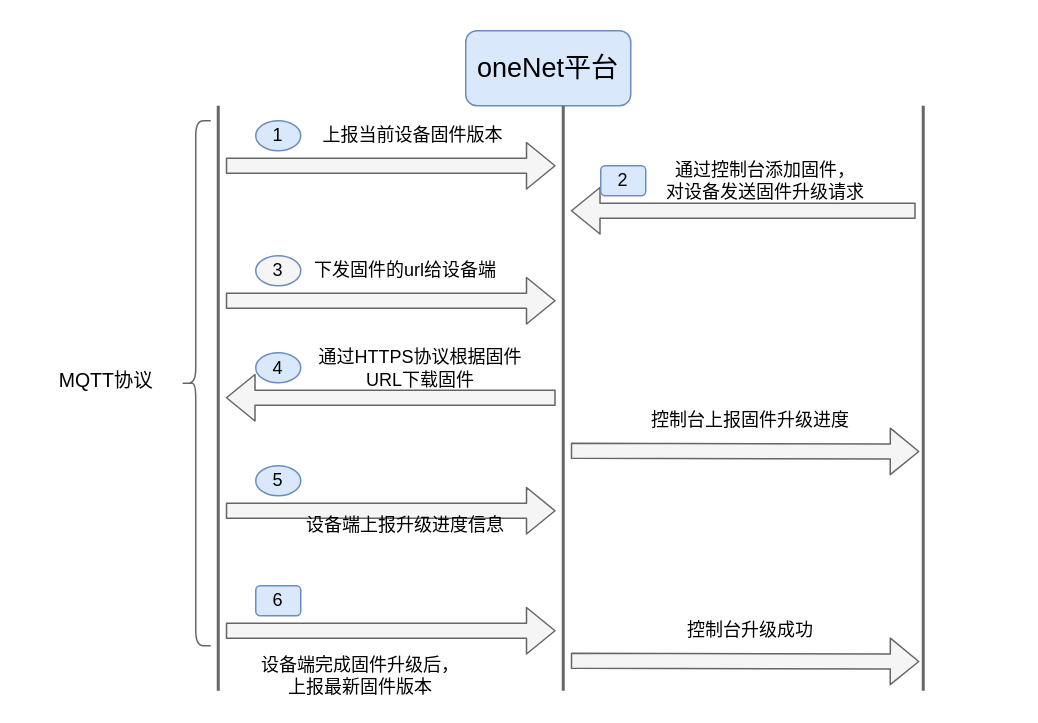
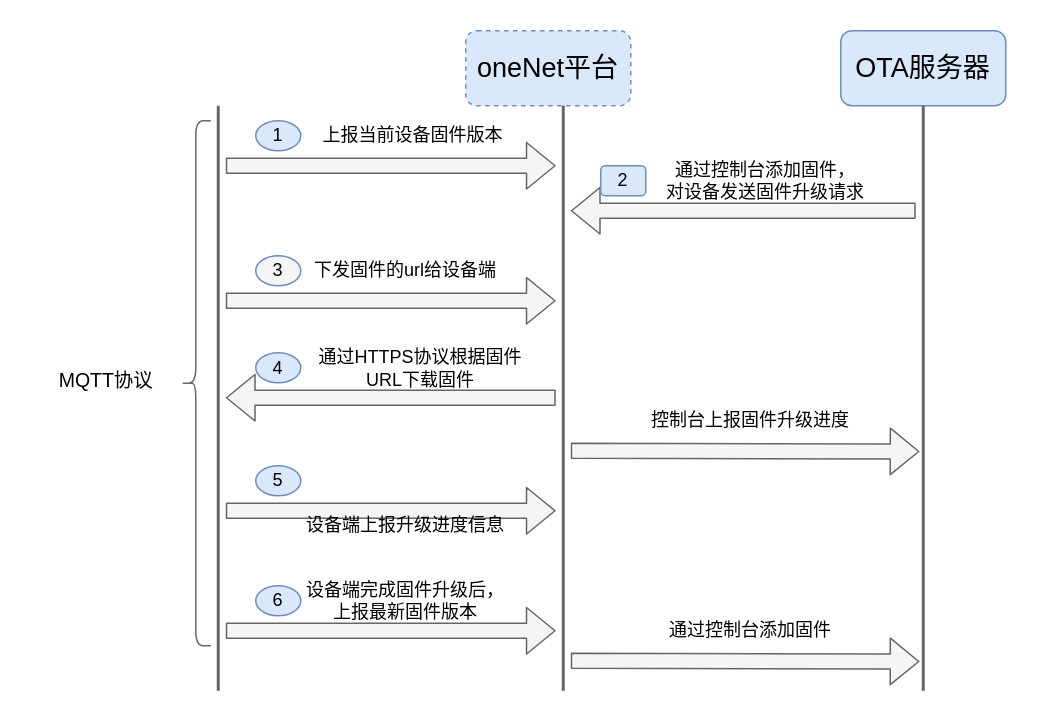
node "oneNet平台": style solid -> dashed
node "OTA服务器": added
node "6": shape rounded rectangle -> ellipse
node "控制台升级成功": label "控制台升级成功" -> "通过控制台添加固件"
node "设备端完成固件升级后，上报最新固件版本": moved (361, 676) -> (406, 601)
